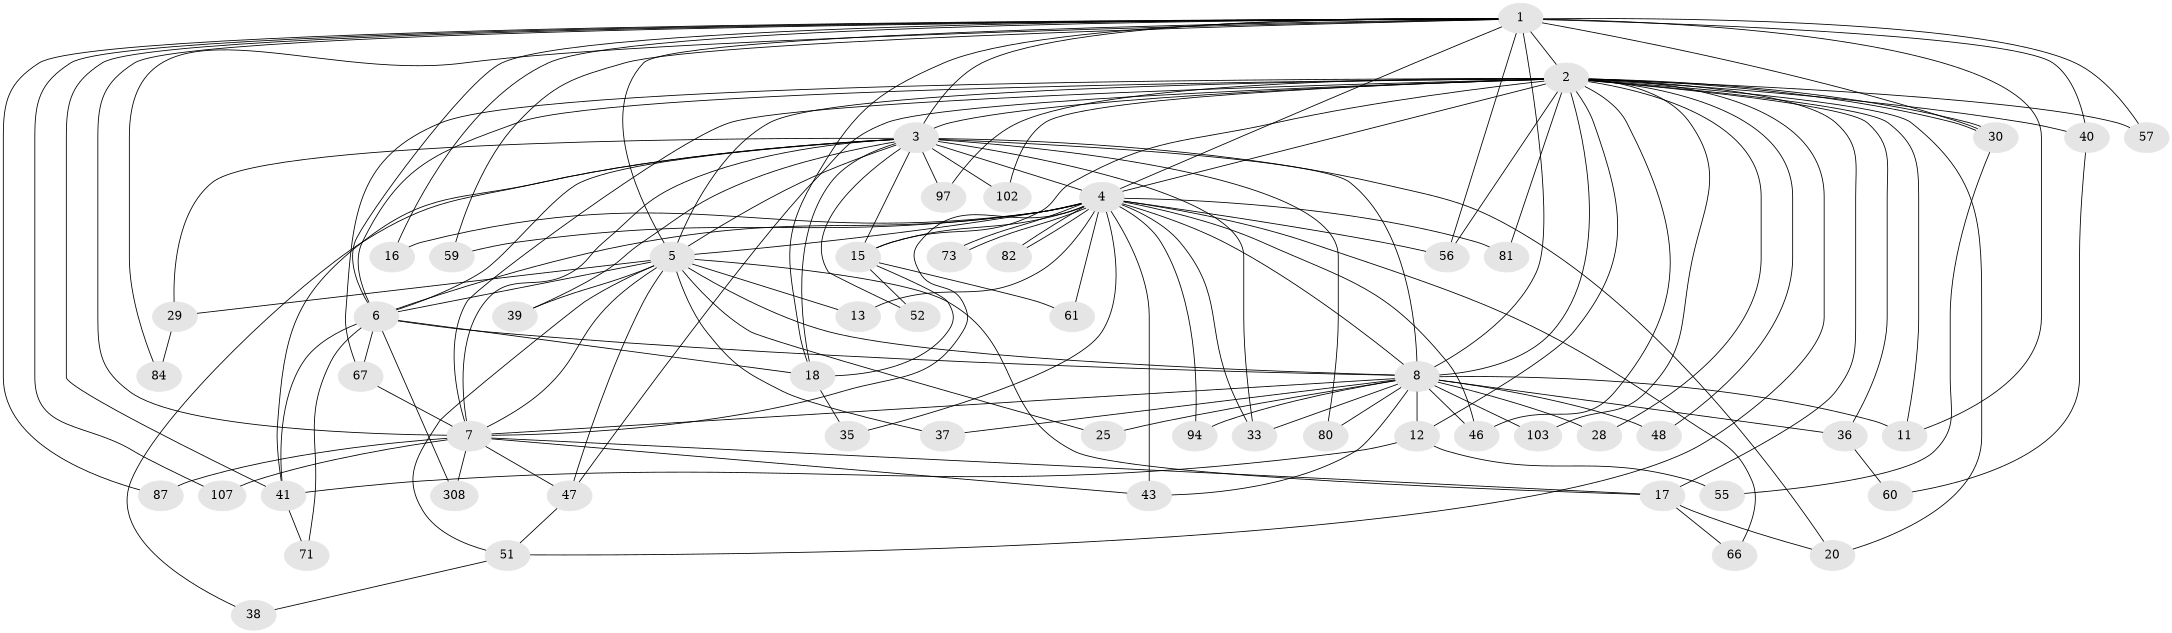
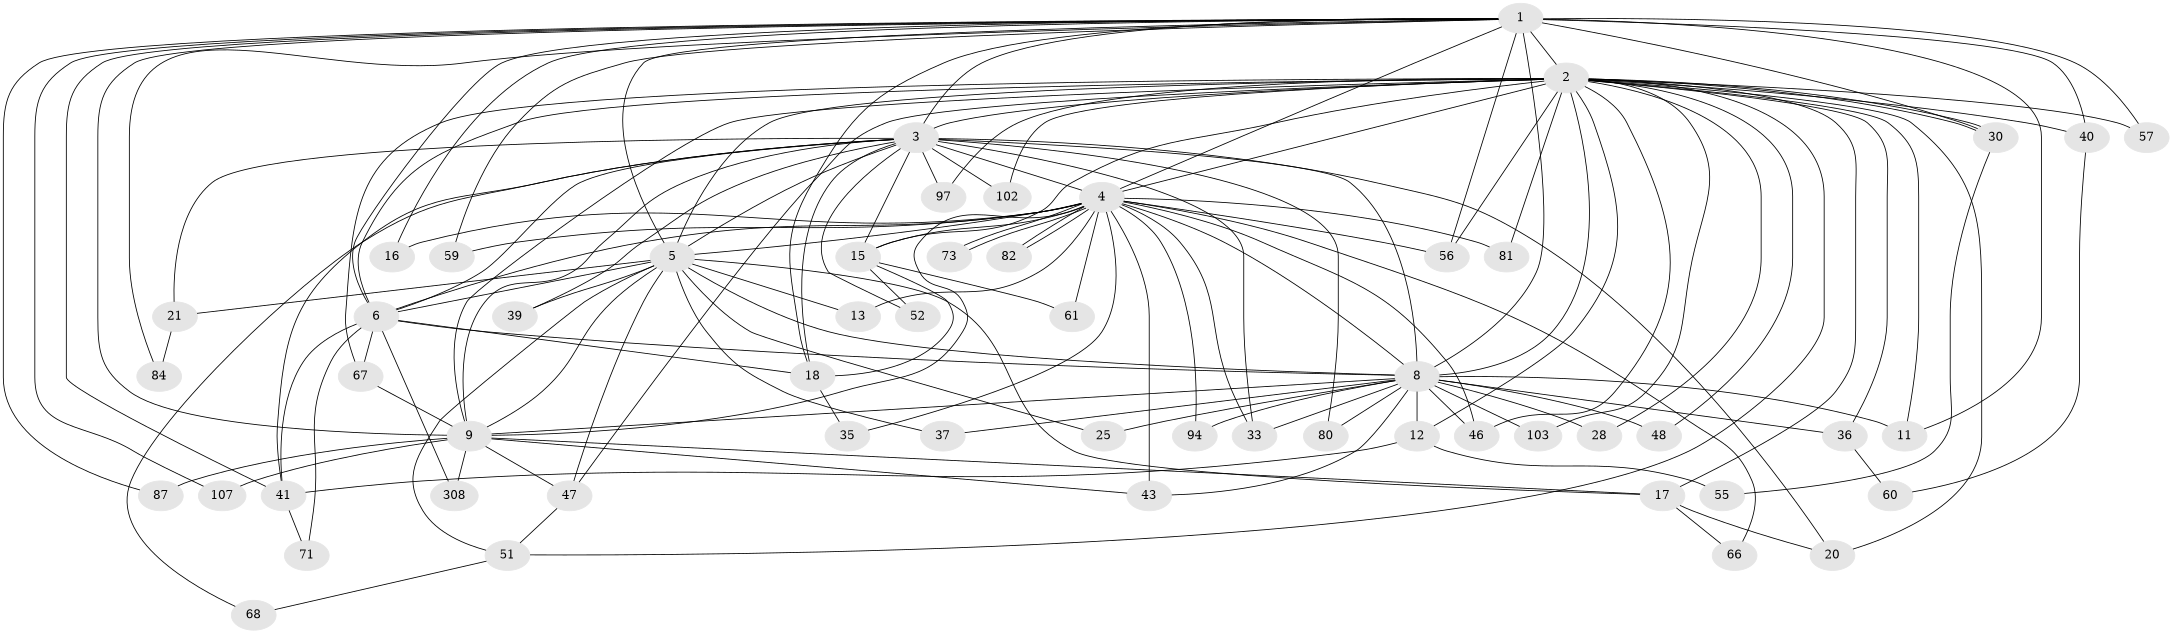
node "29": label "29" -> "21"
node "7": label "7" -> "9"
node "38": label "38" -> "68"
